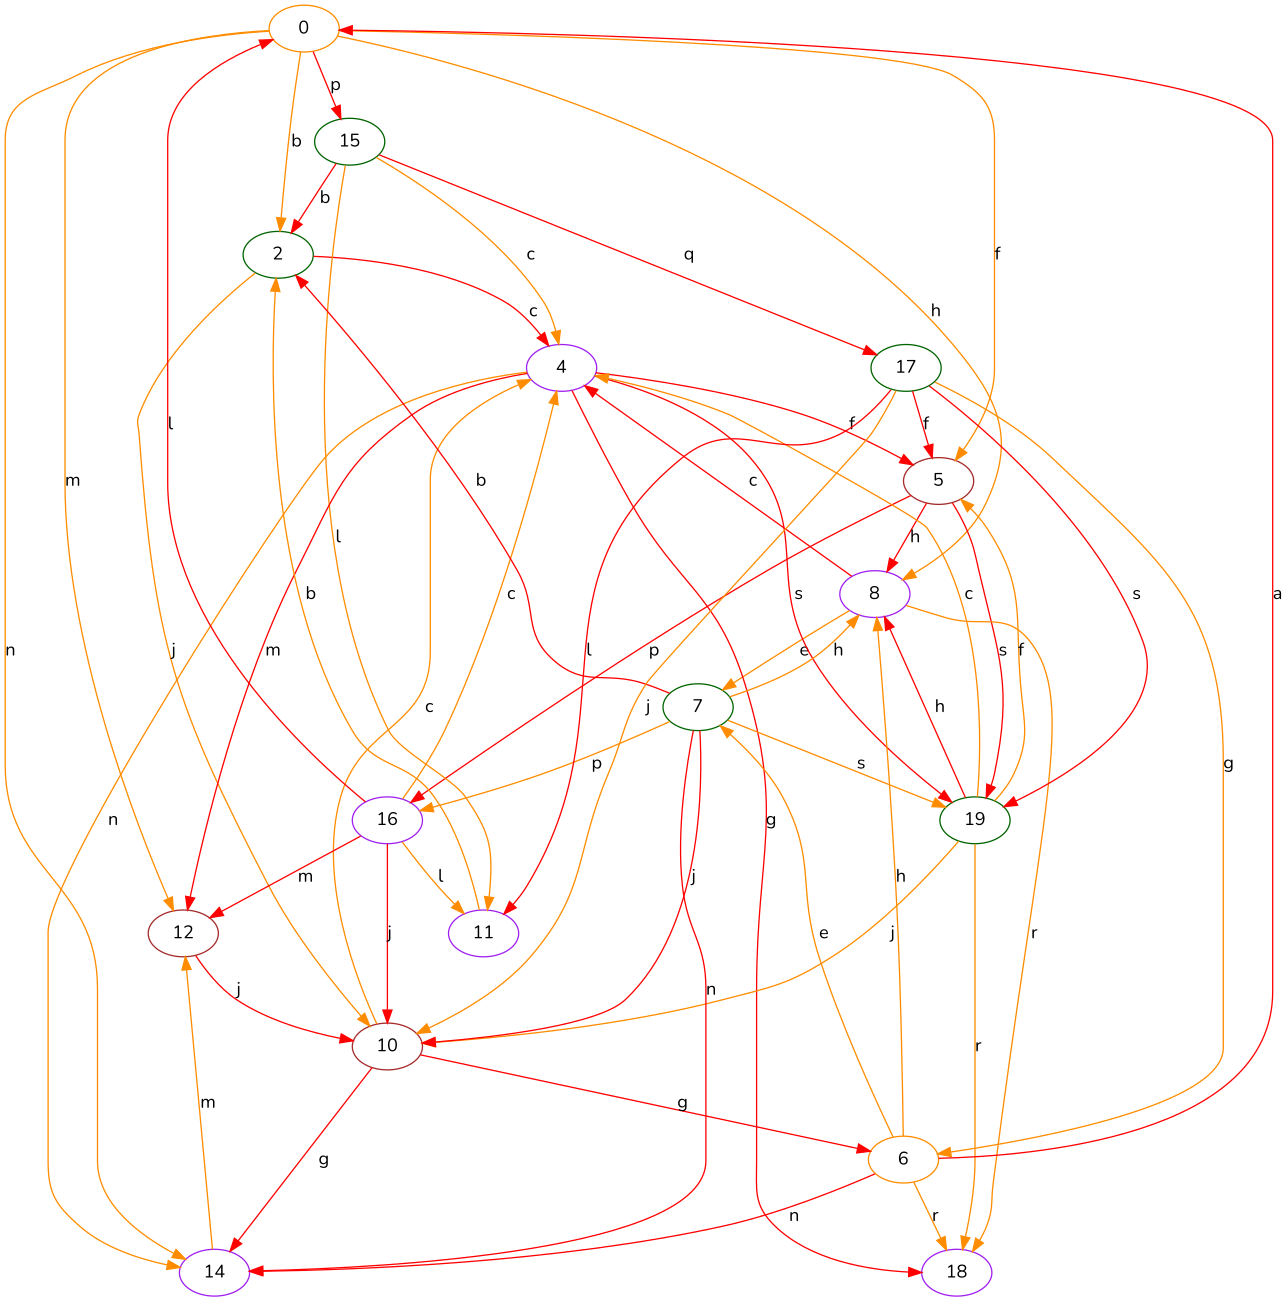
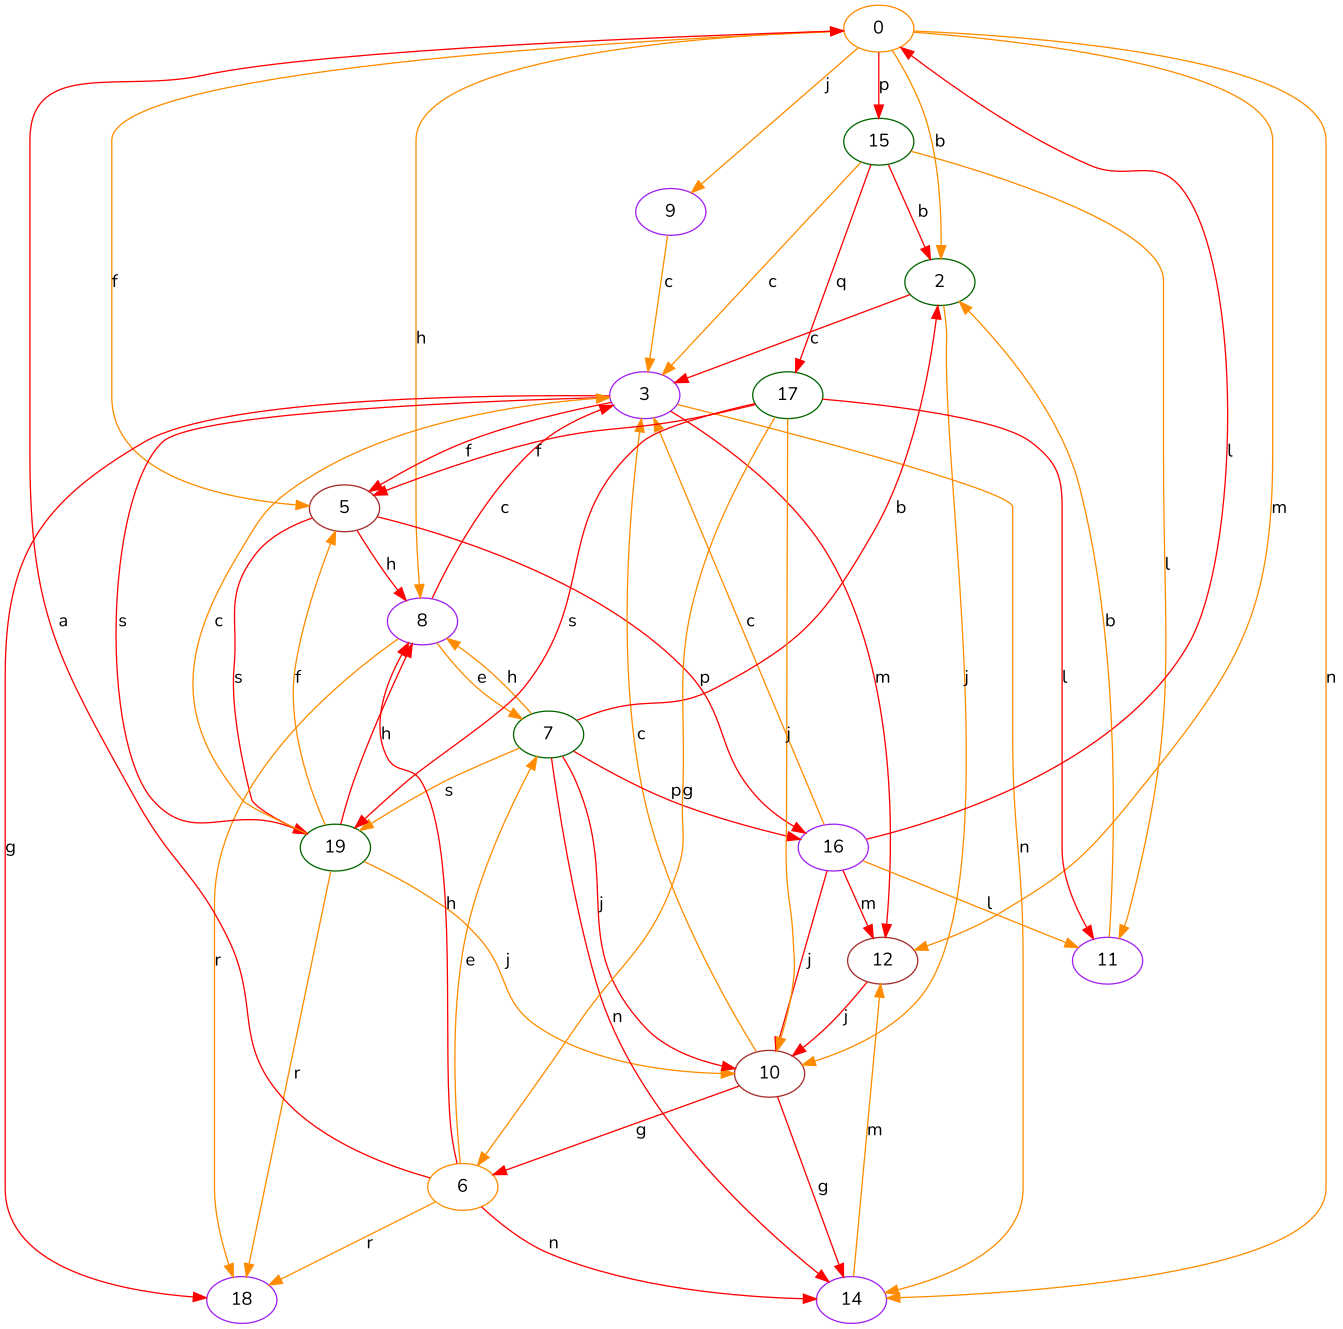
node "9": added
node "4": label "4" -> "3"
edge "7" -> "16": color darkorange -> red
edge "6" -> "8": color darkorange -> red
